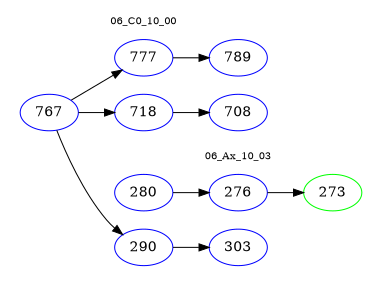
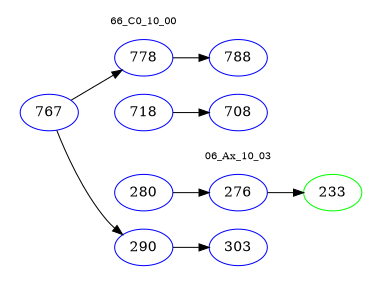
cluster "06_C0_10_00": label "06_C0_10_00" -> "66_C0_10_00"
node "777": label "777" -> "778"
node "789": label "789" -> "788"
edge "767" -> "718": removed
node "273": label "273" -> "233"
